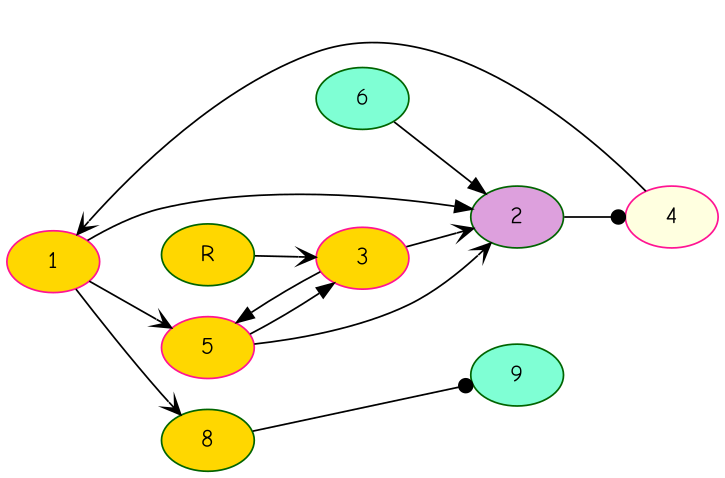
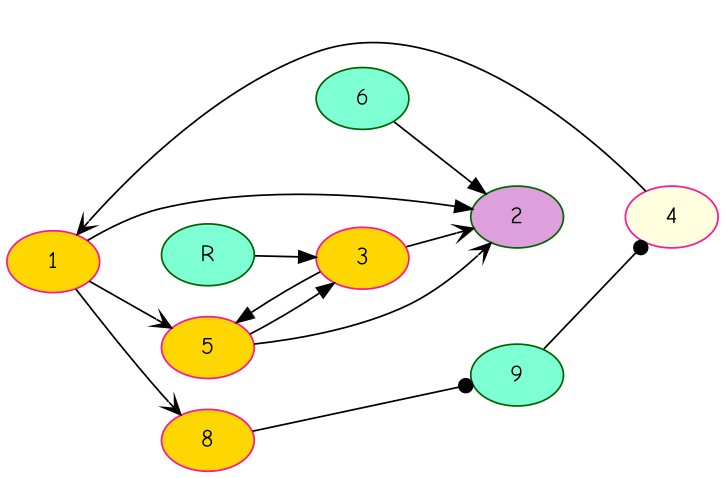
edge "2" -> "4": now "9" -> "4"
node "R": fillcolor gold -> aquamarine
edge "R" -> "3": arrowhead vee -> normal
node "8": color darkgreen -> deeppink
